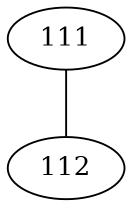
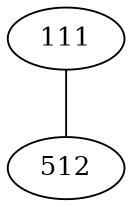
node "112": label "112" -> "512"
